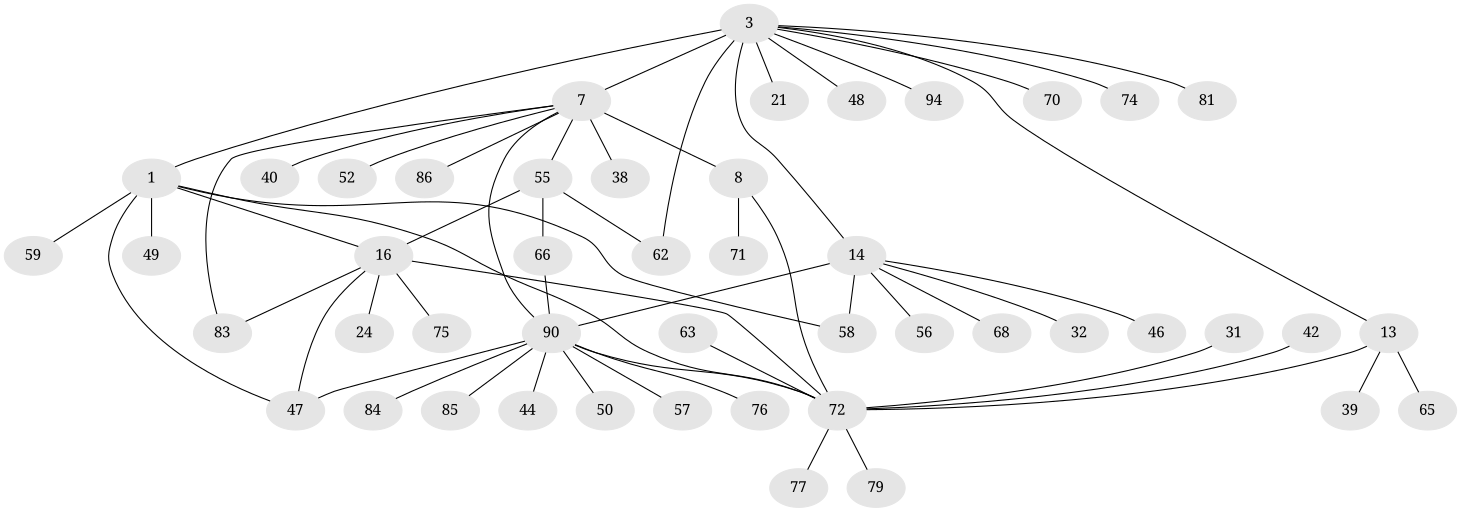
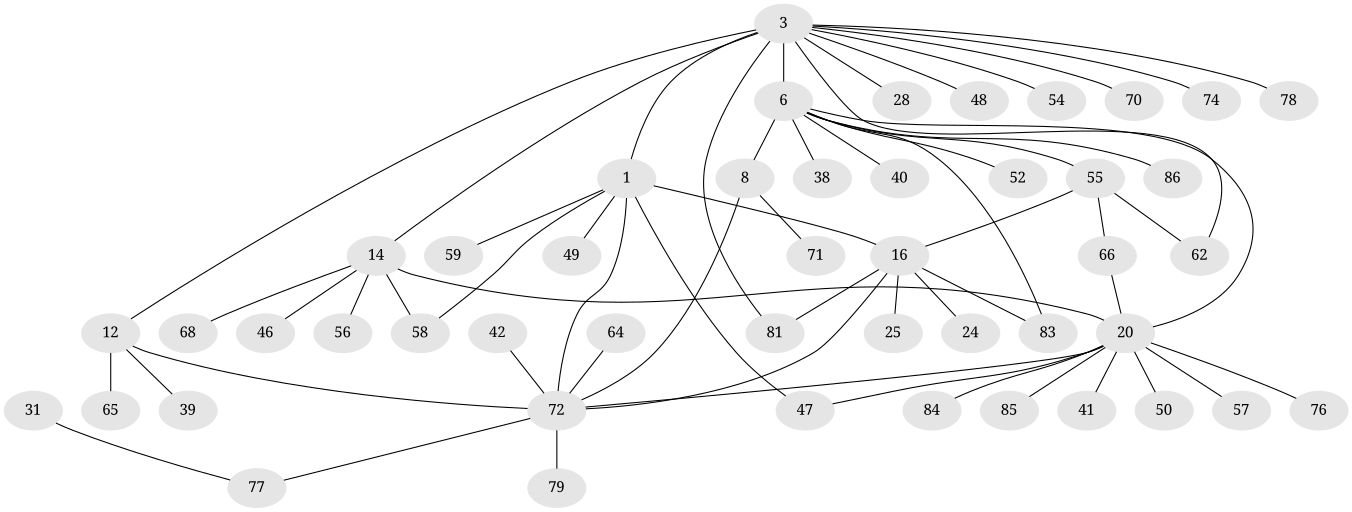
node "7": label "7" -> "6"
node "21": label "21" -> "28"
node "94": label "94" -> "54"
node "78": added
edge "16" -- "47": now "16" -- "81"
node "75": label "75" -> "25"
node "90": label "90" -> "20"
node "63": label "63" -> "64"
node "32": removed
node "13": label "13" -> "12"
edge "31" -- "72": now "31" -- "77"
node "44": label "44" -> "41"
